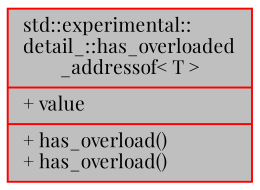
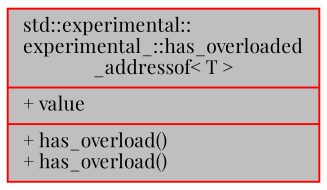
node "std::experimental::": text "detail_::has_overloaded" -> "experimental_::has_overloaded"
